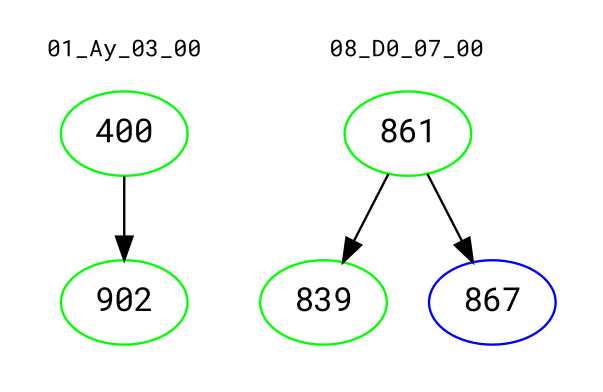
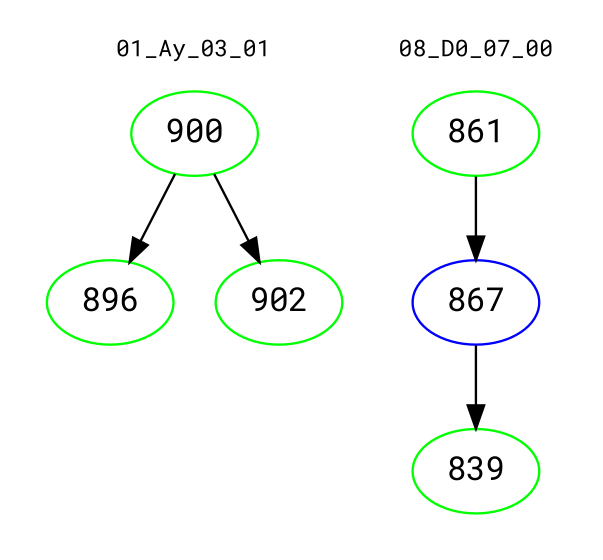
cluster "01_Ay_03_00": label "01_Ay_03_00" -> "01_Ay_03_01"
node "400": label "400" -> "900"
edge "861" -> "839": now "867" -> "839"
node "896": added
